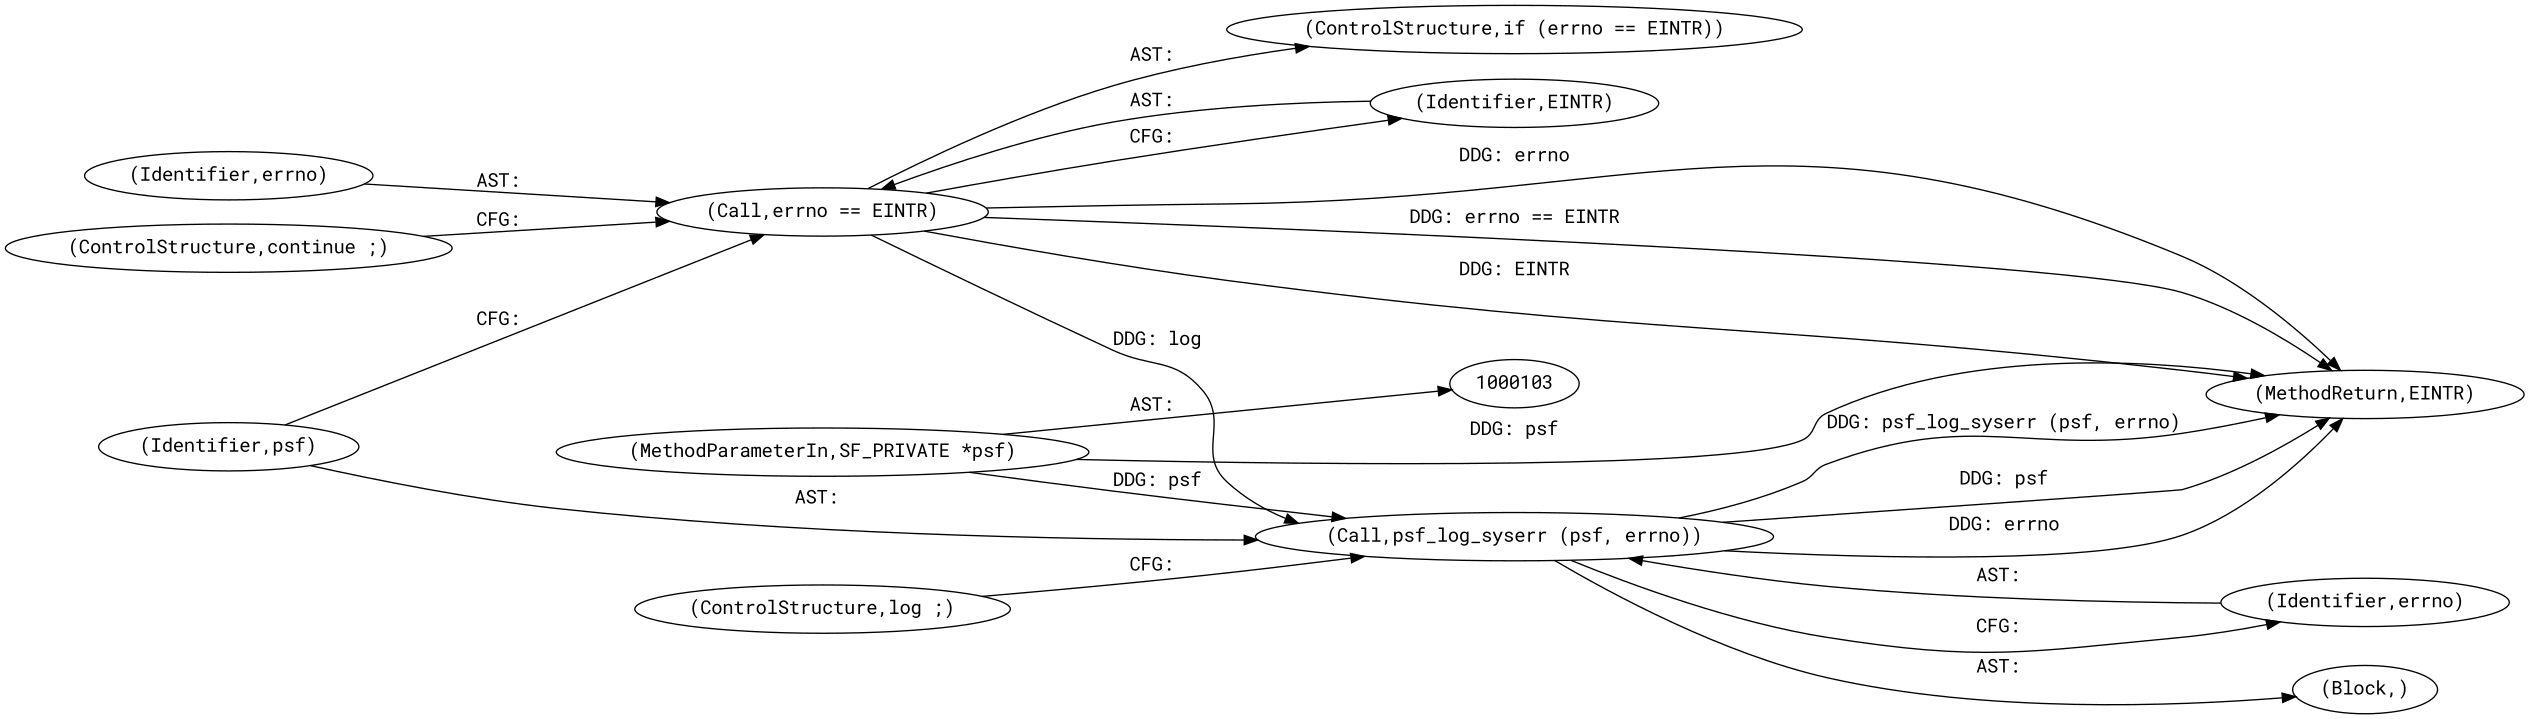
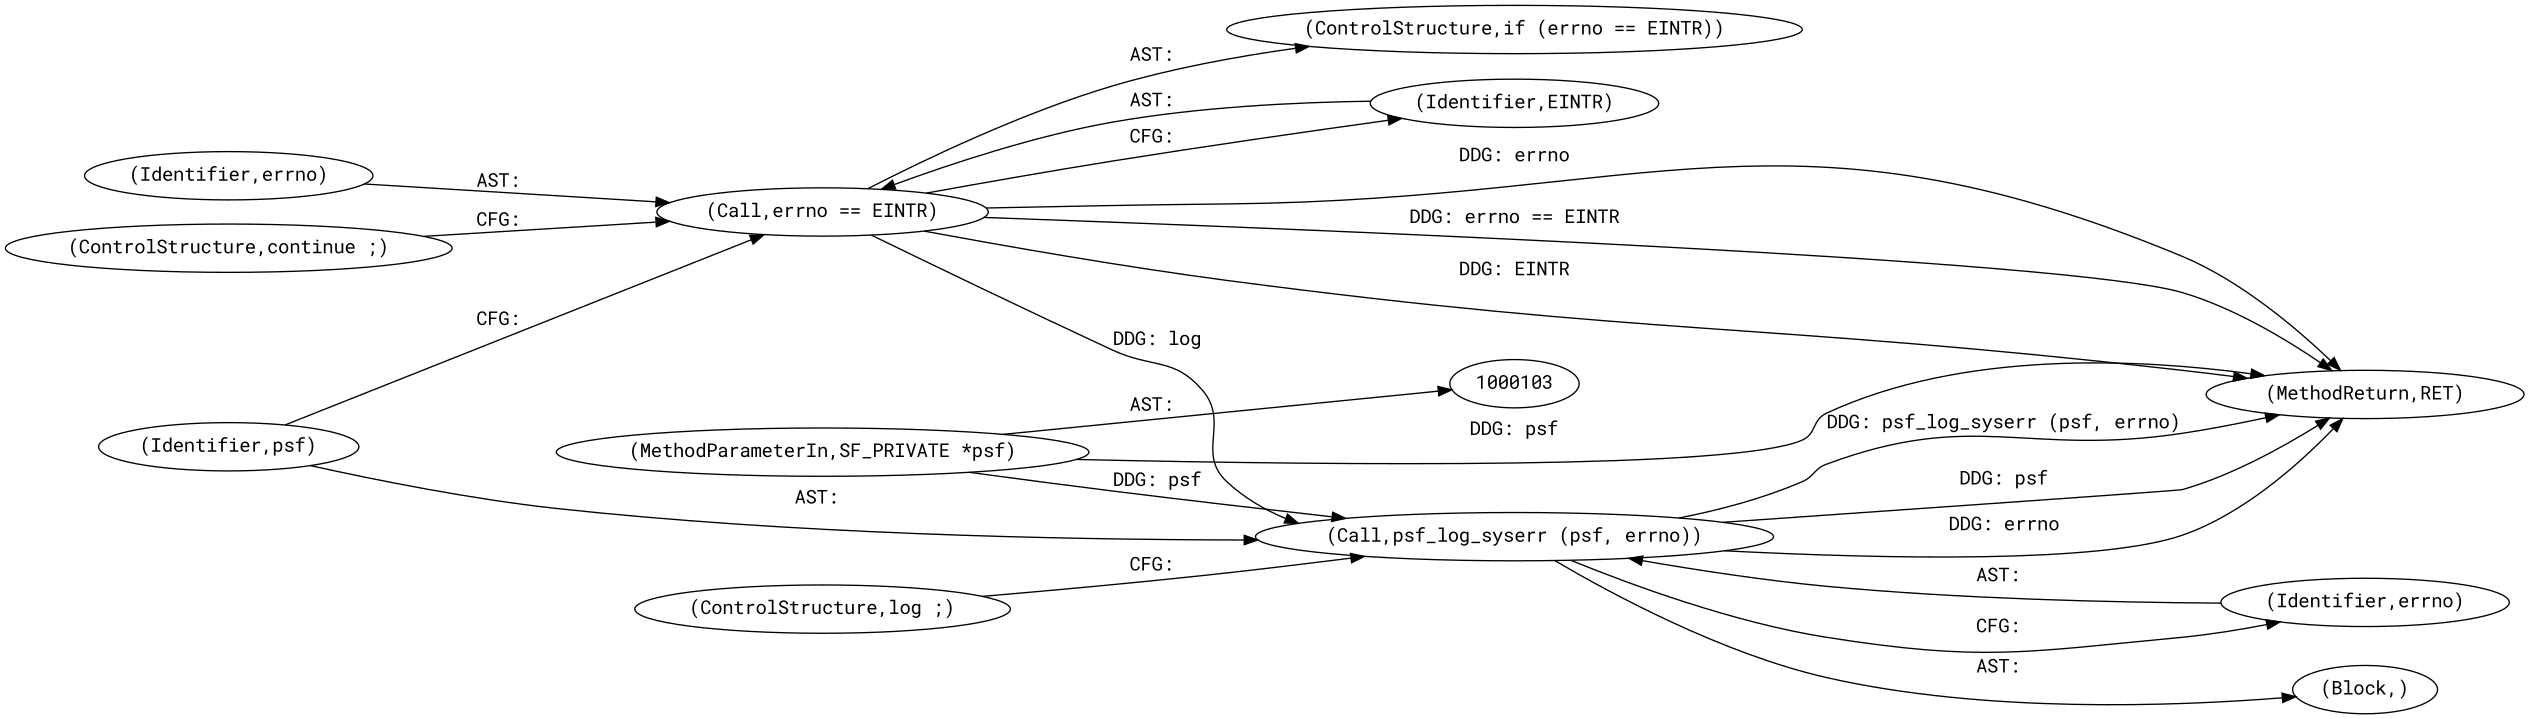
node "(MethodReturn,EINTR)": label "(MethodReturn,EINTR)" -> "(MethodReturn,RET)"
